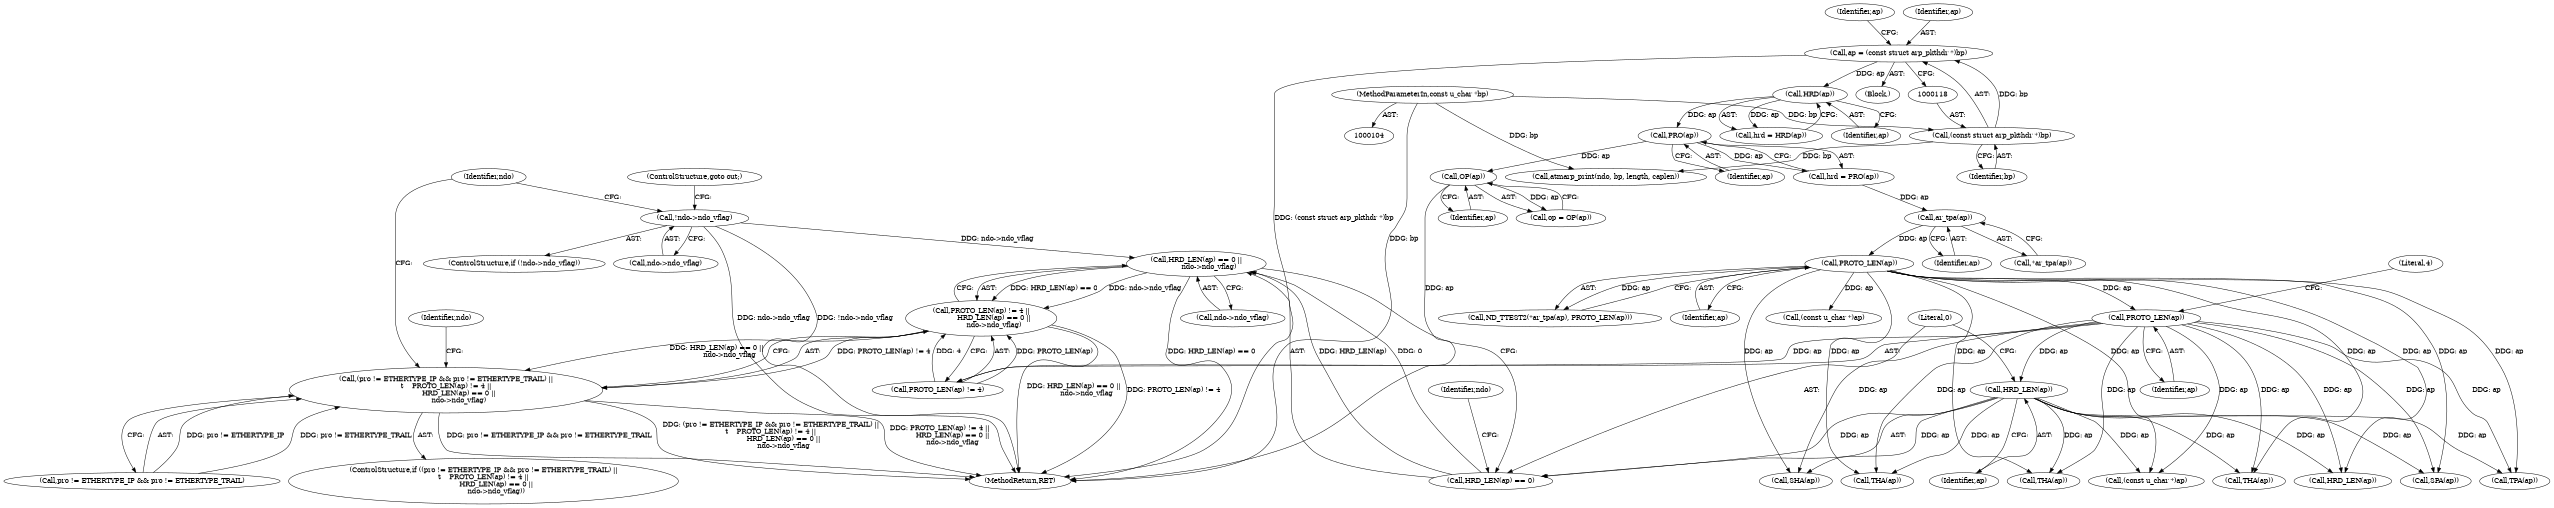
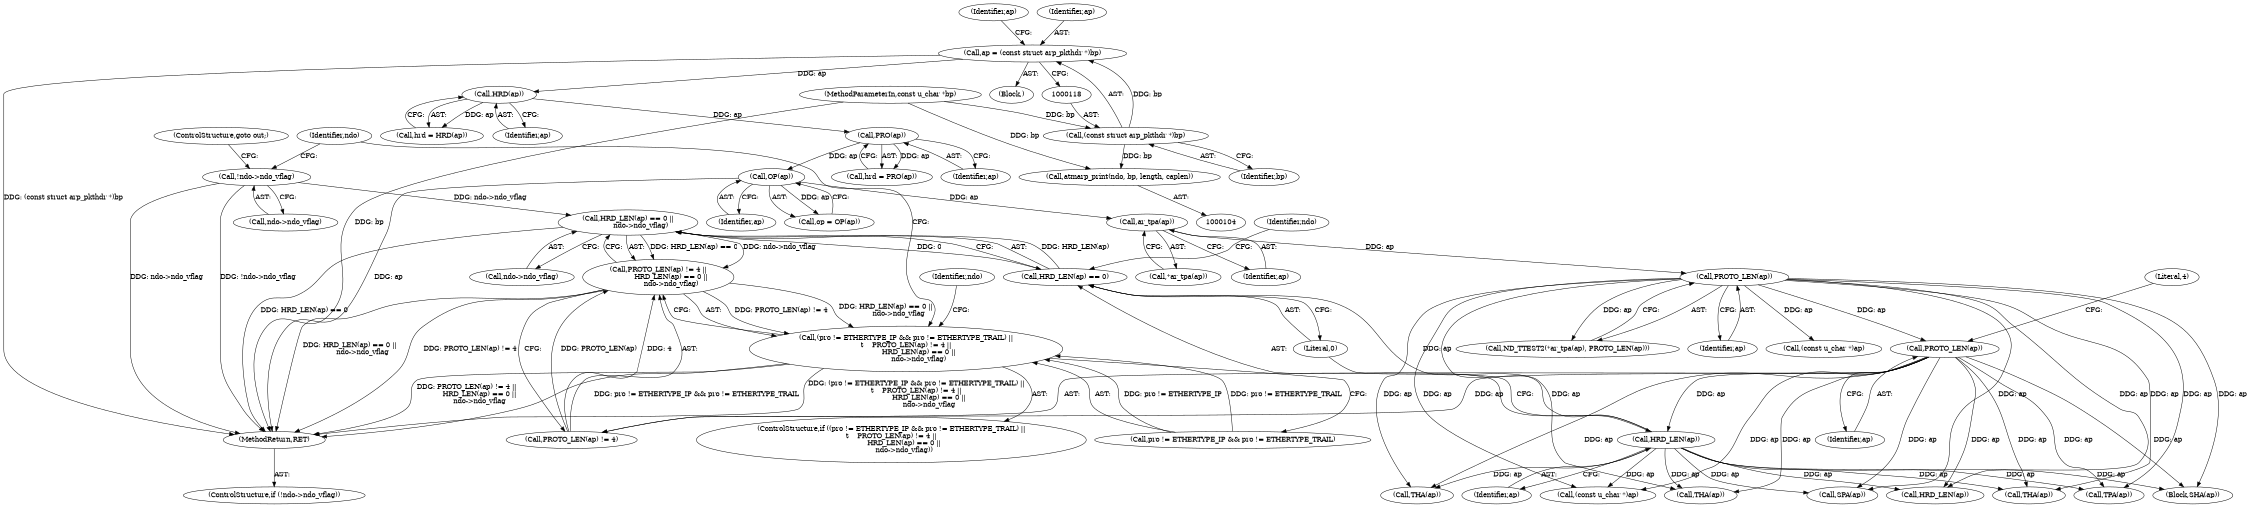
edge "(MethodParameterIn,const u_char *bp)" -> "1000104": now "(Call,atmarp_print(ndo, bp, length, caplen))" -> "1000104"
edge "(Call,hrd = PRO(ap))" -> "(Call,ar_tpa(ap))": now "(Call,OP(ap))" -> "(Call,ar_tpa(ap))"
edge "(Call,!ndo->ndo_vflag)" -> "(ControlStructure,if (!ndo->ndo_vflag))": now "(MethodReturn,RET)" -> "(ControlStructure,if (!ndo->ndo_vflag))"
edge "(Call,HRD_LEN(ap) == 0)" -> "(Literal,0)": added, label "CFG:"
node "(Call,SHA(ap))": label "(Call,SHA(ap))" -> "(Block,SHA(ap))"
